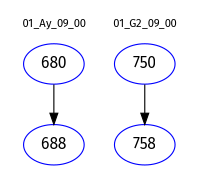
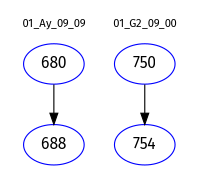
cluster "01_Ay_09_00": label "01_Ay_09_00" -> "01_Ay_09_09"
node "758": label "758" -> "754"
